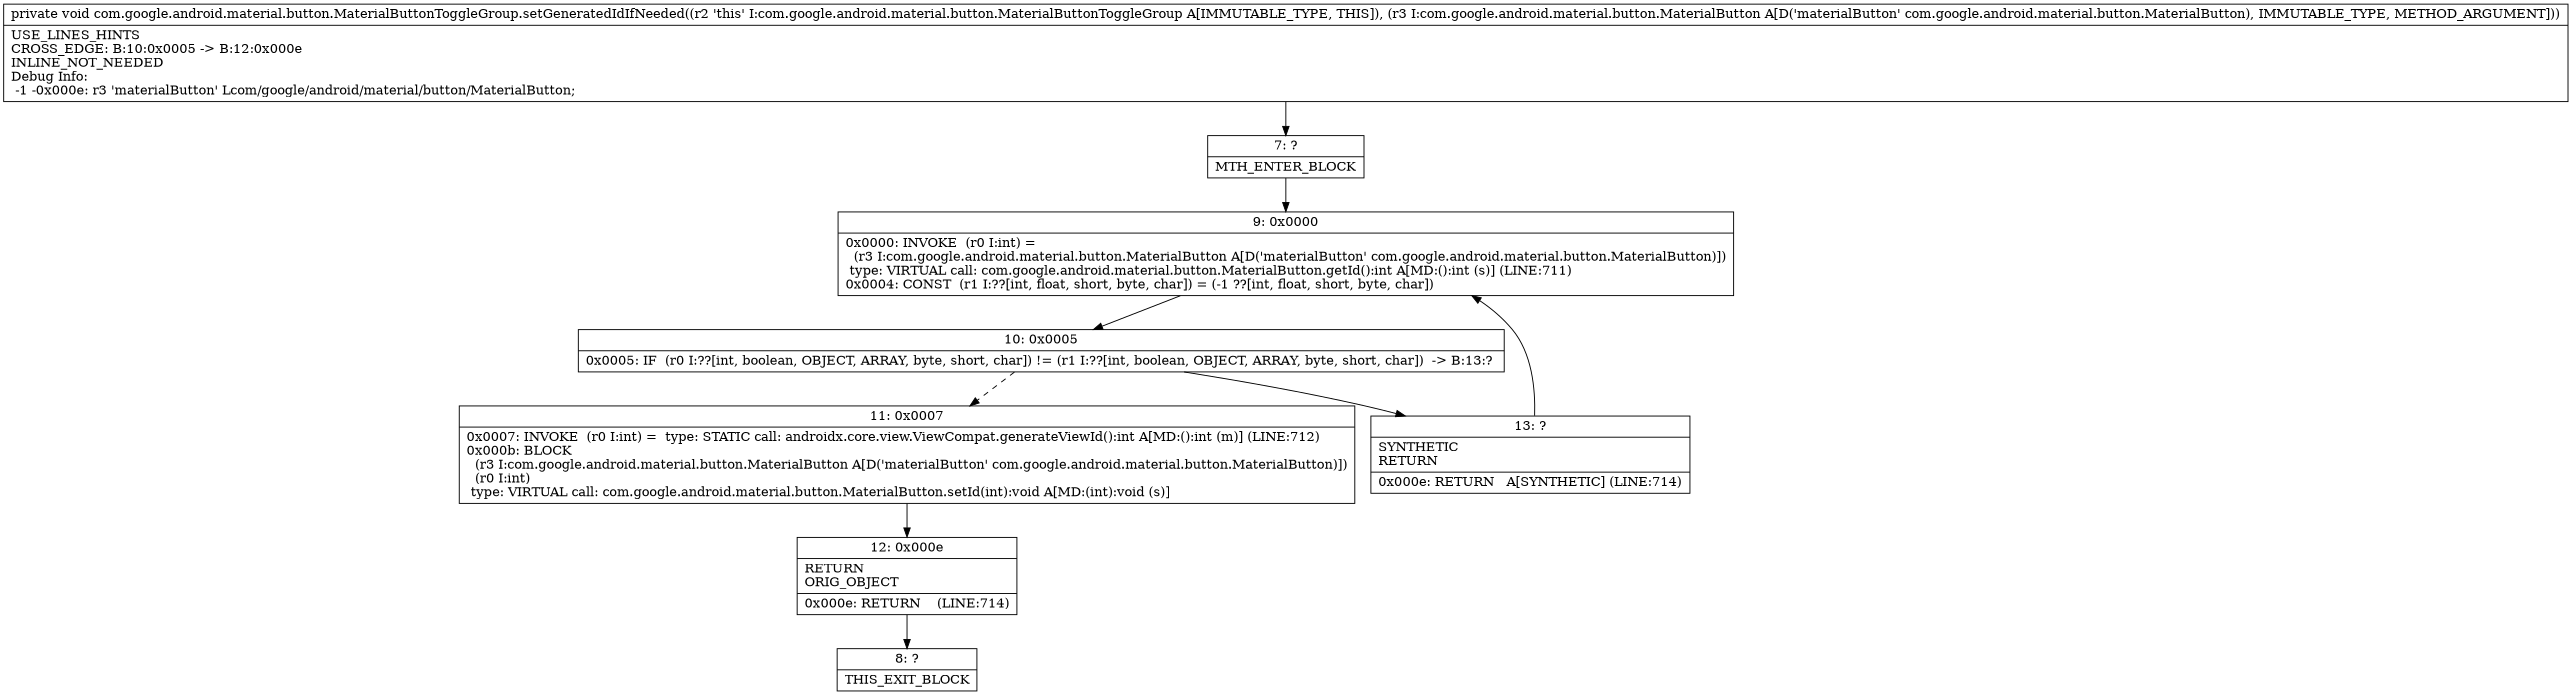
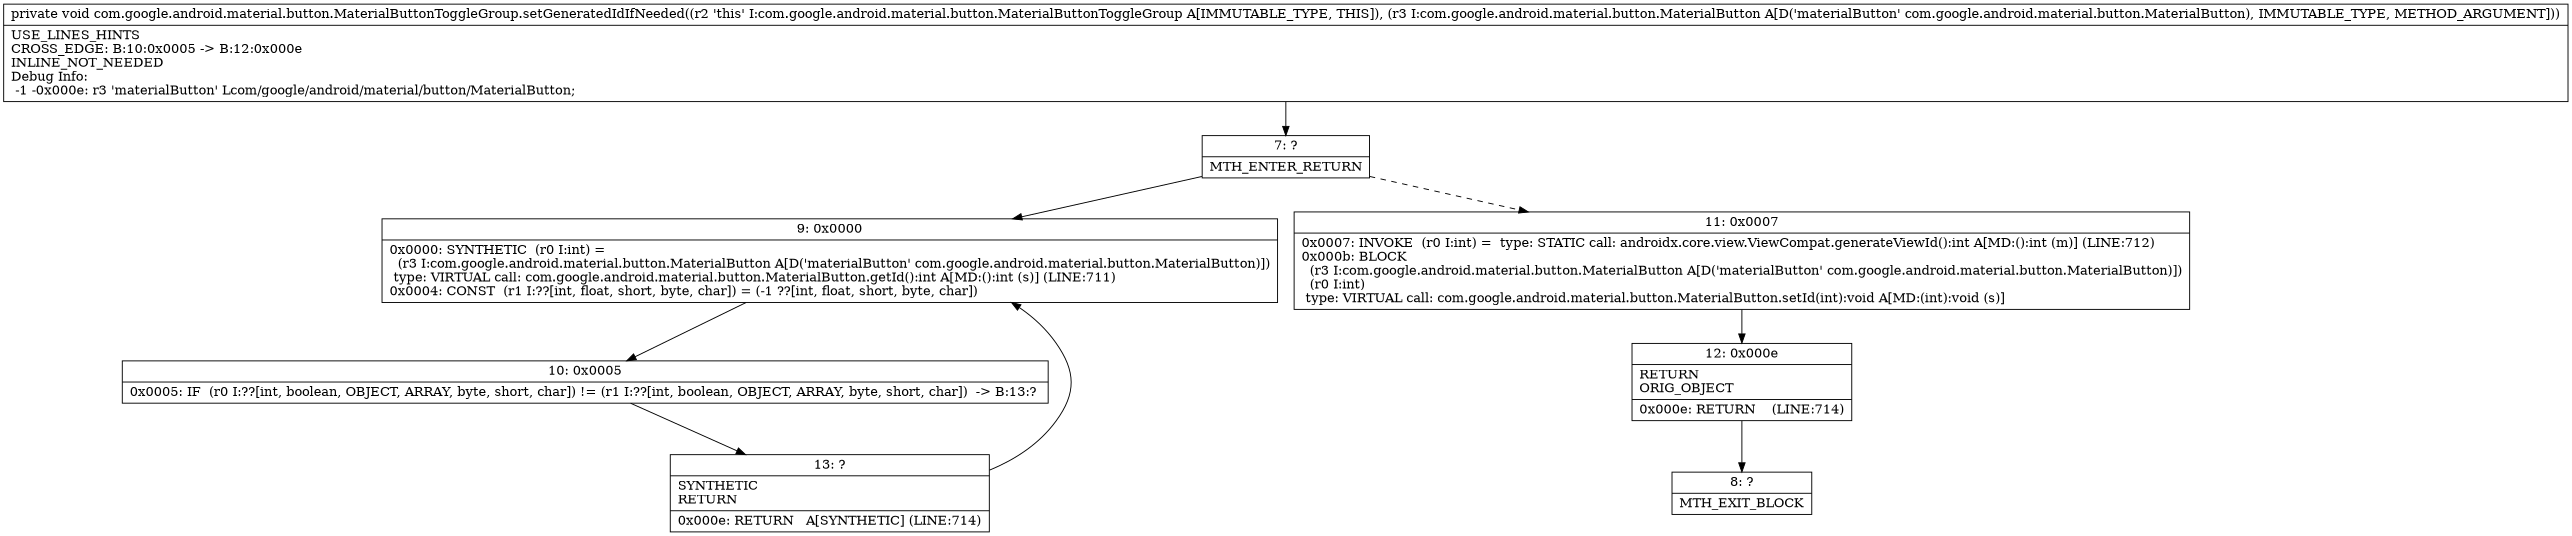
node "7: ?": text "MTH_ENTER_BLOCK" -> "MTH_ENTER_RETURN"
node "9: 0x0000": text "0x0000: INVOKE  (r0 I:int) =" -> "0x0000: SYNTHETIC  (r0 I:int) ="
edge "10: 0x0005" -> "11: 0x0007": now "7: ?" -> "11: 0x0007"
node "8: ?": text "THIS_EXIT_BLOCK" -> "MTH_EXIT_BLOCK"
